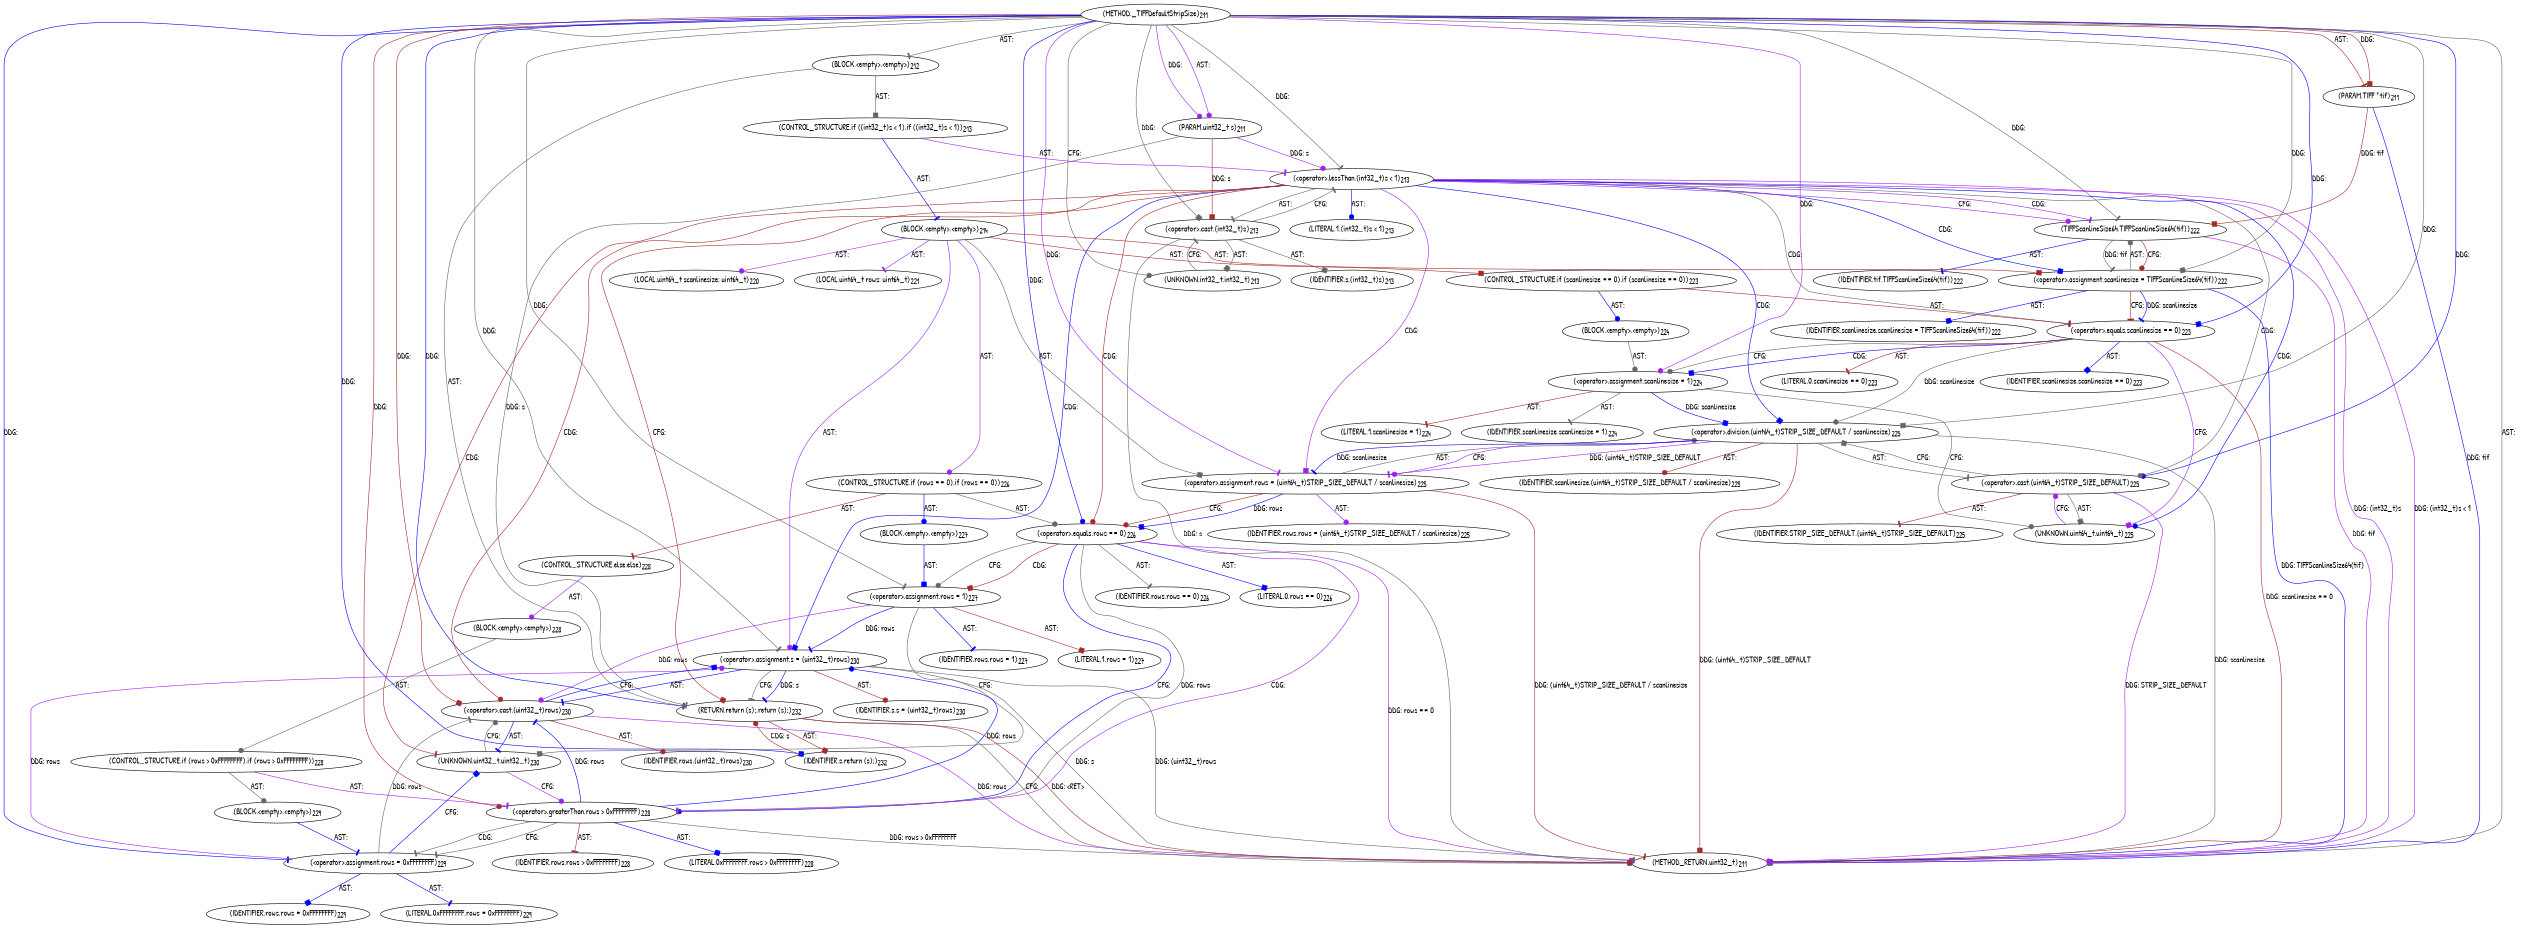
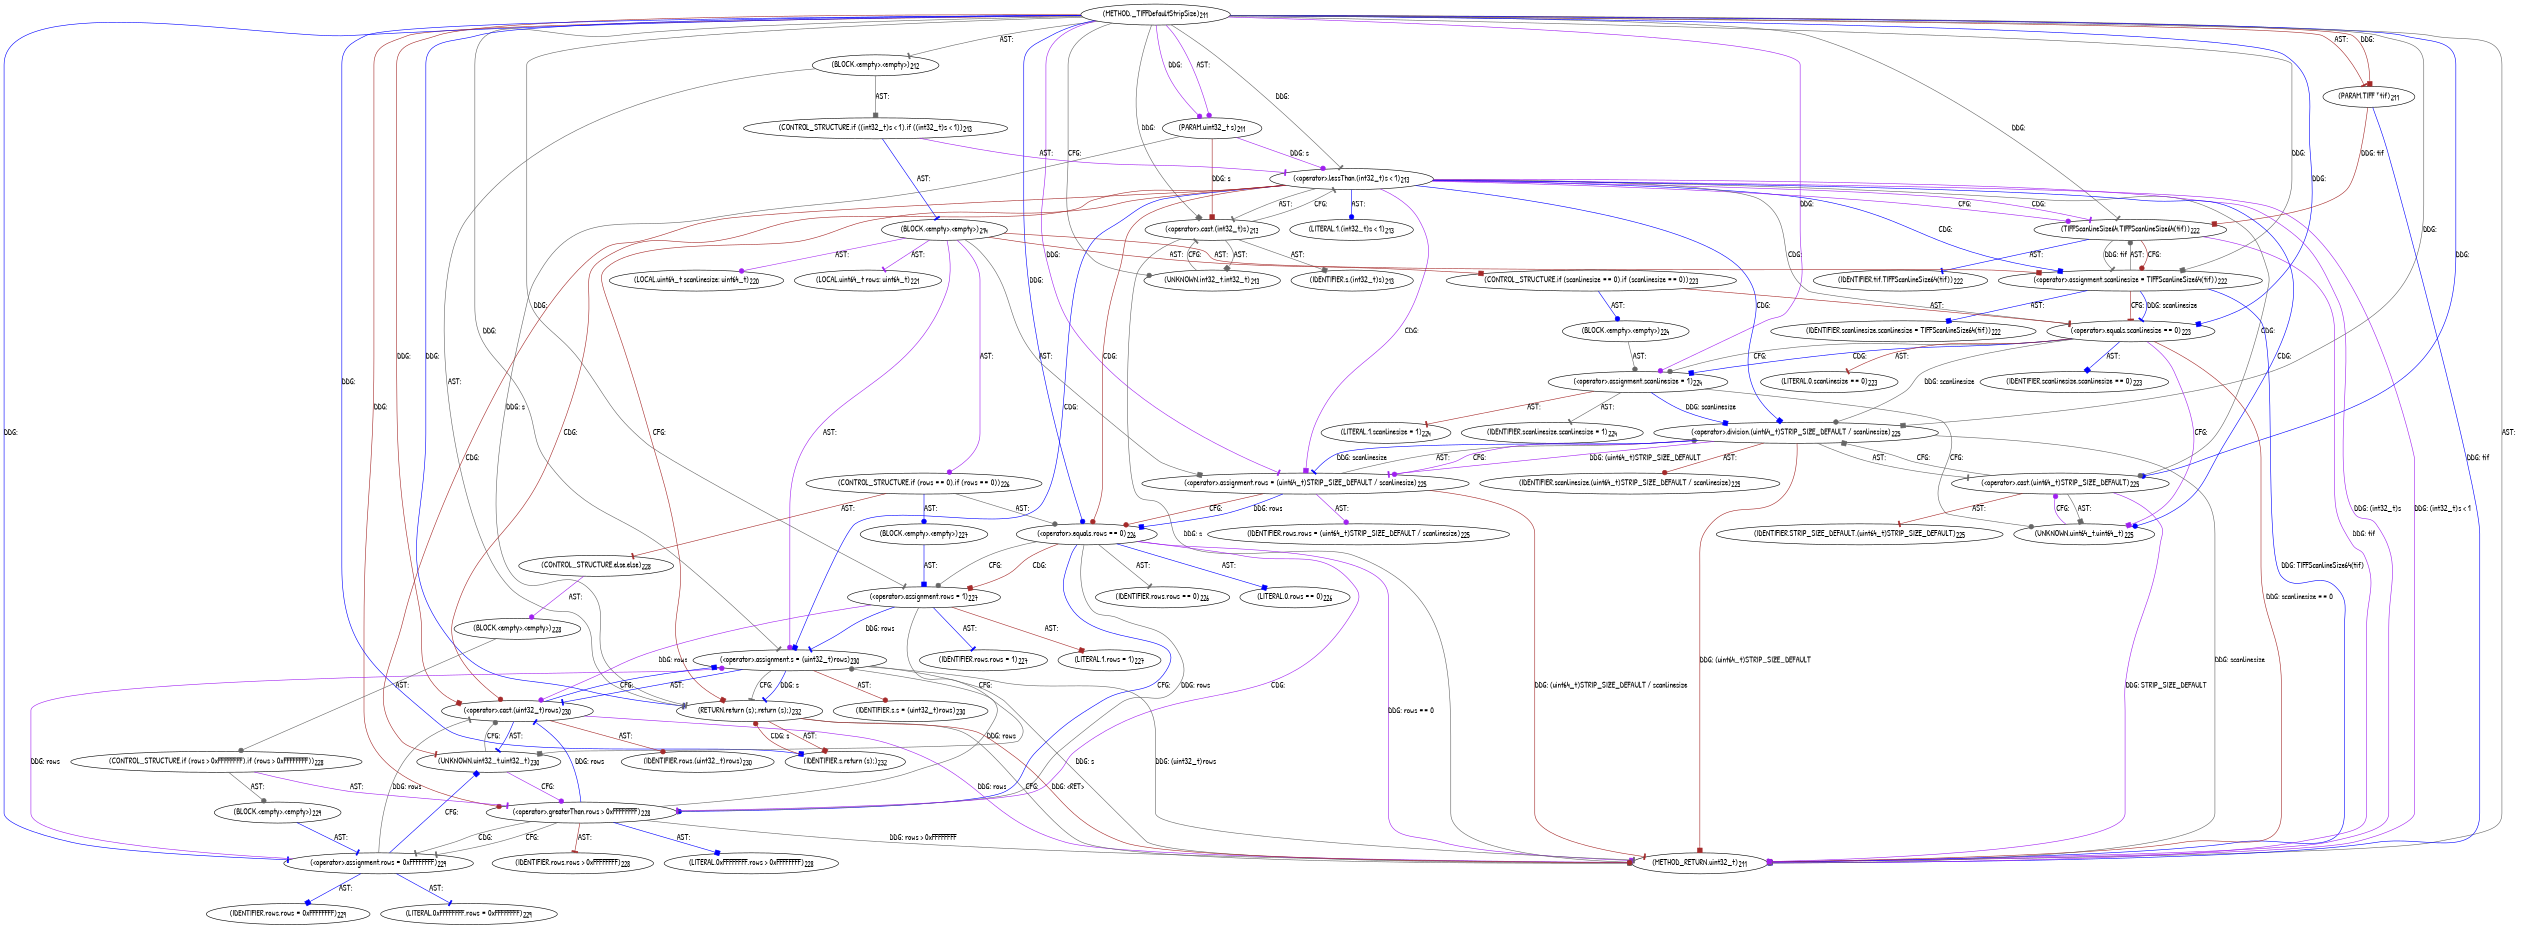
edge "(<operator>.greaterThan,rows > 0xFFFFFFFF)" -> "(<operator>.assignment,s = (uint32_t)rows)": color blue -> gray40
